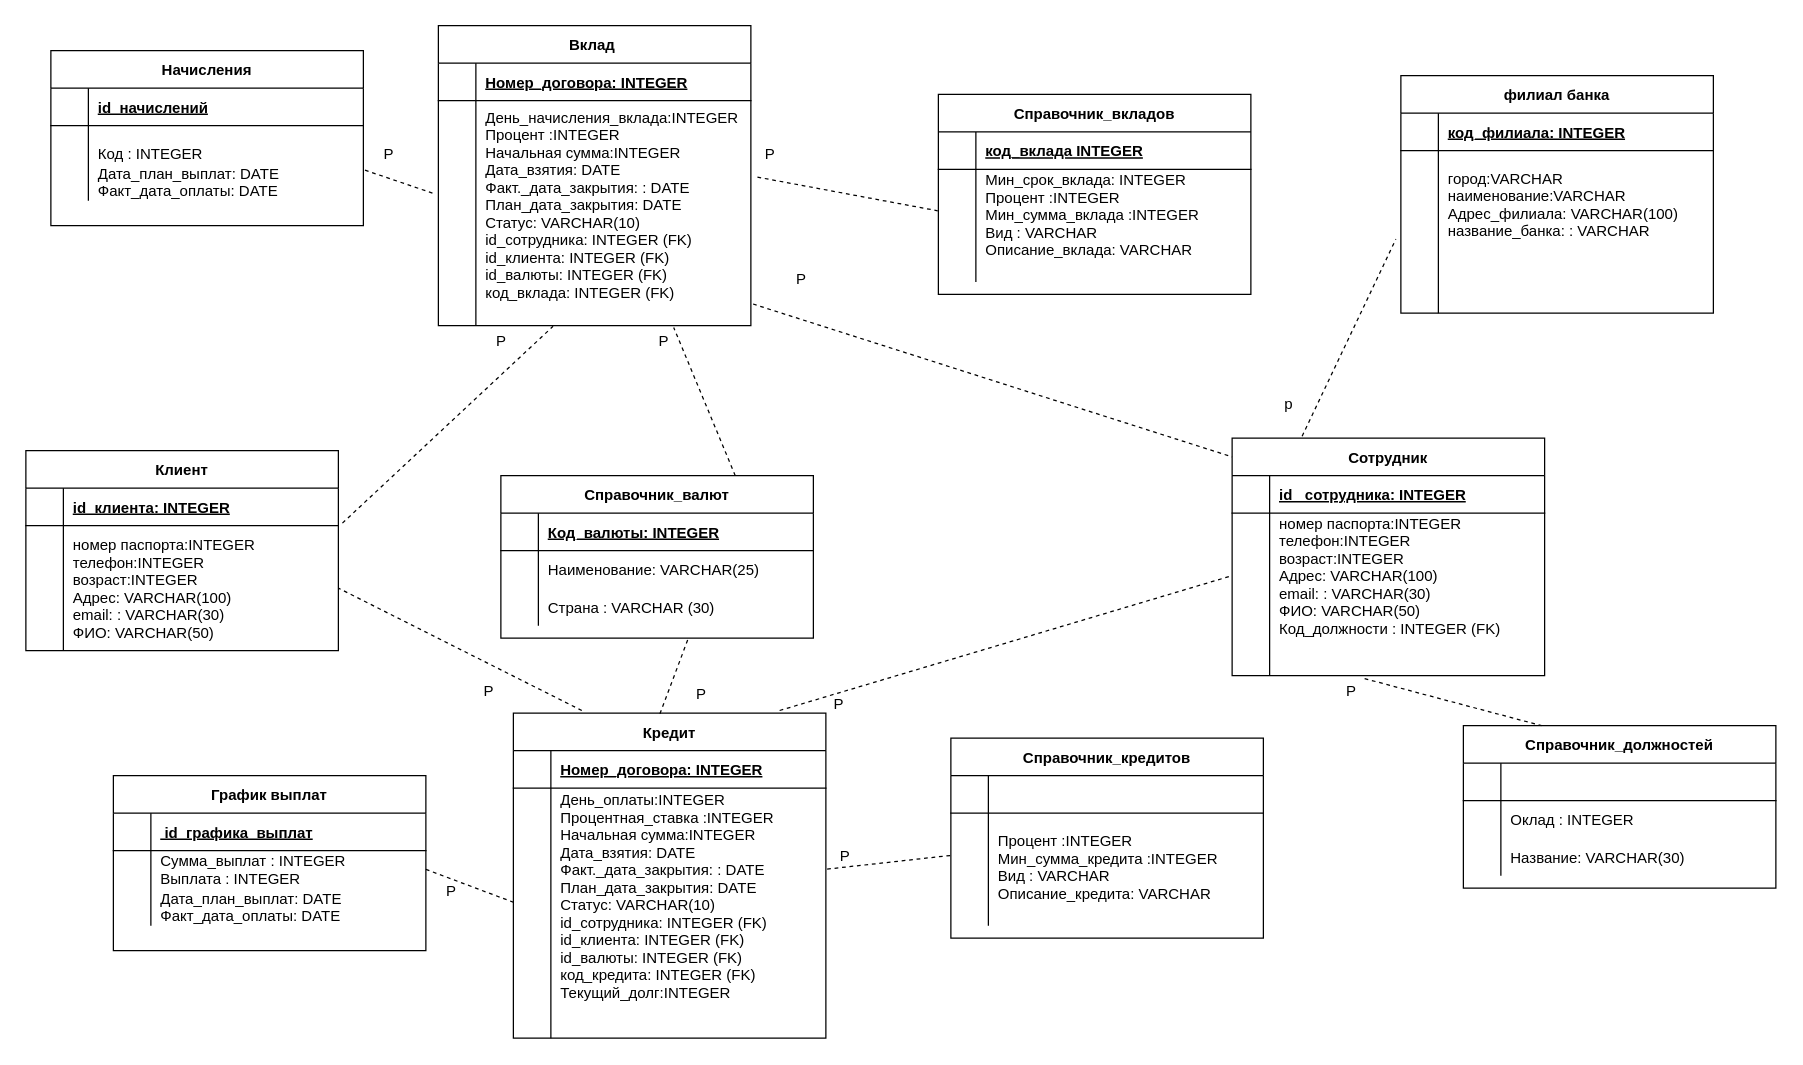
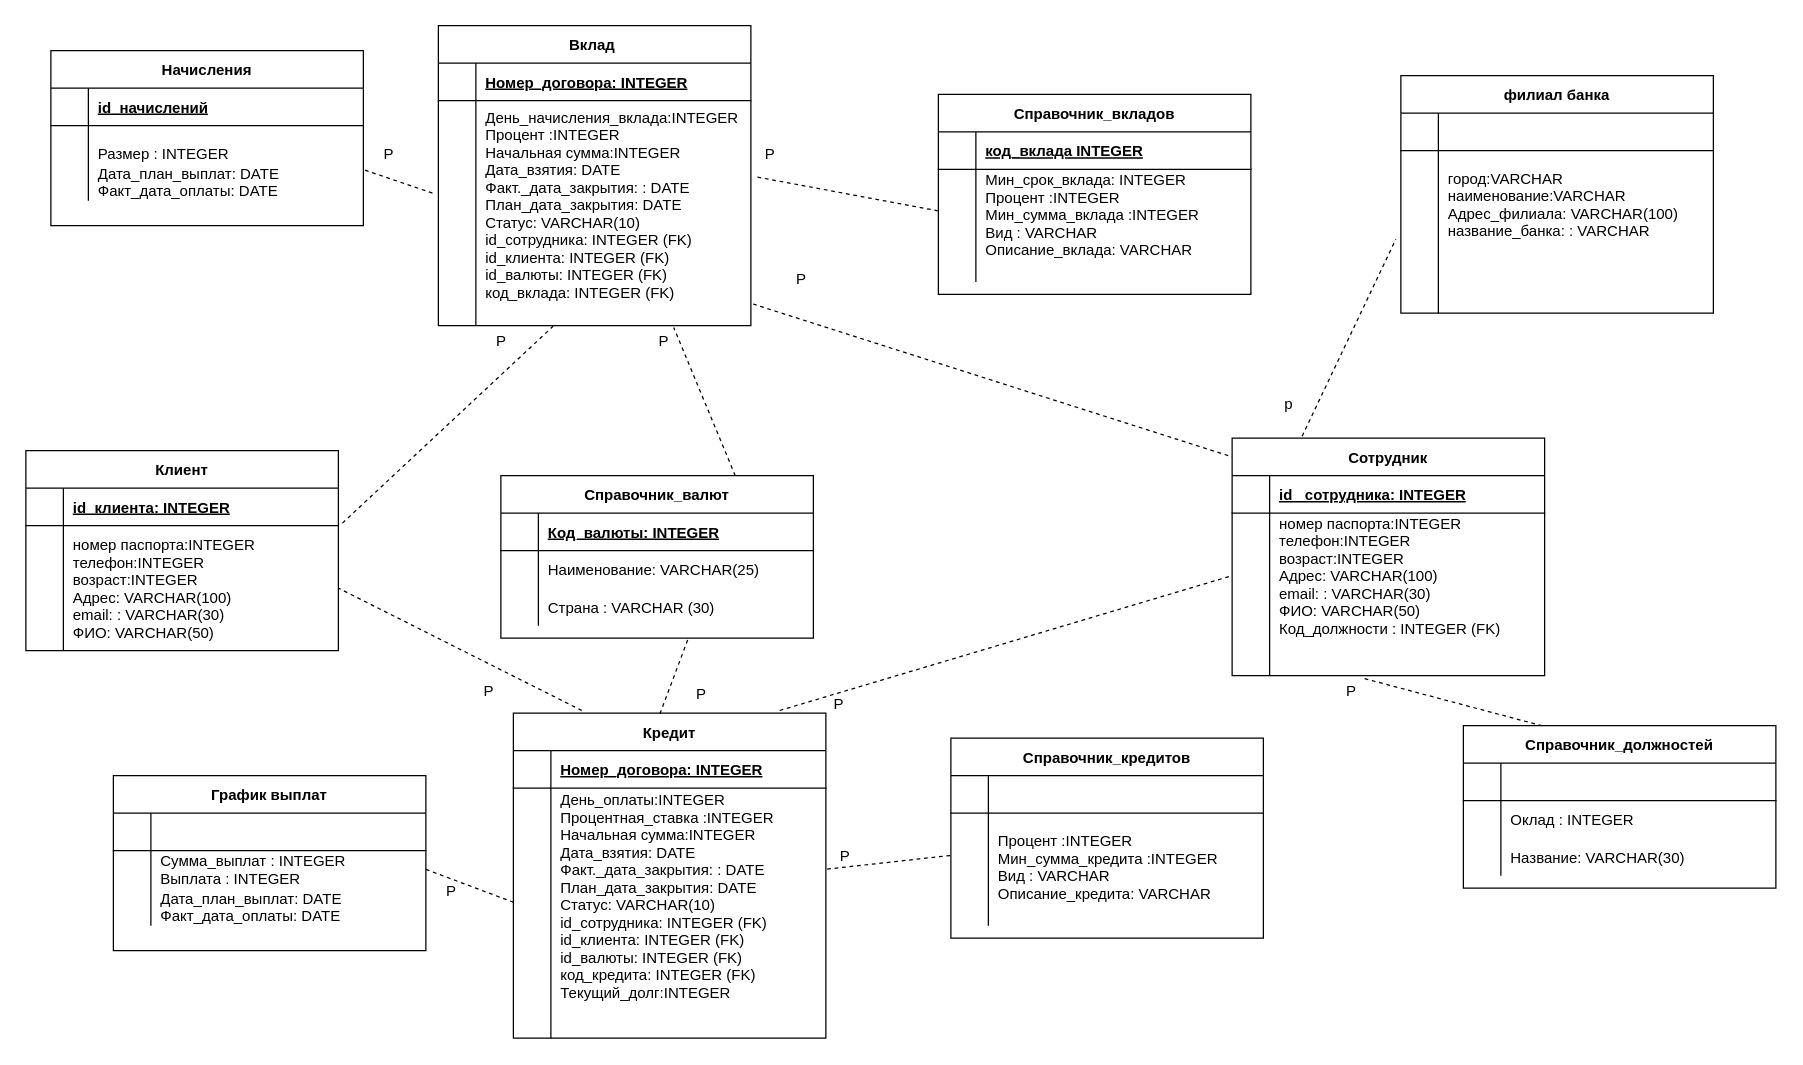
node "код_филиала: INTEGER": removed
node "Код : INTEGER": label "Код : INTEGER" -> "Размер : INTEGER"
node "id_графика_выплат": removed
